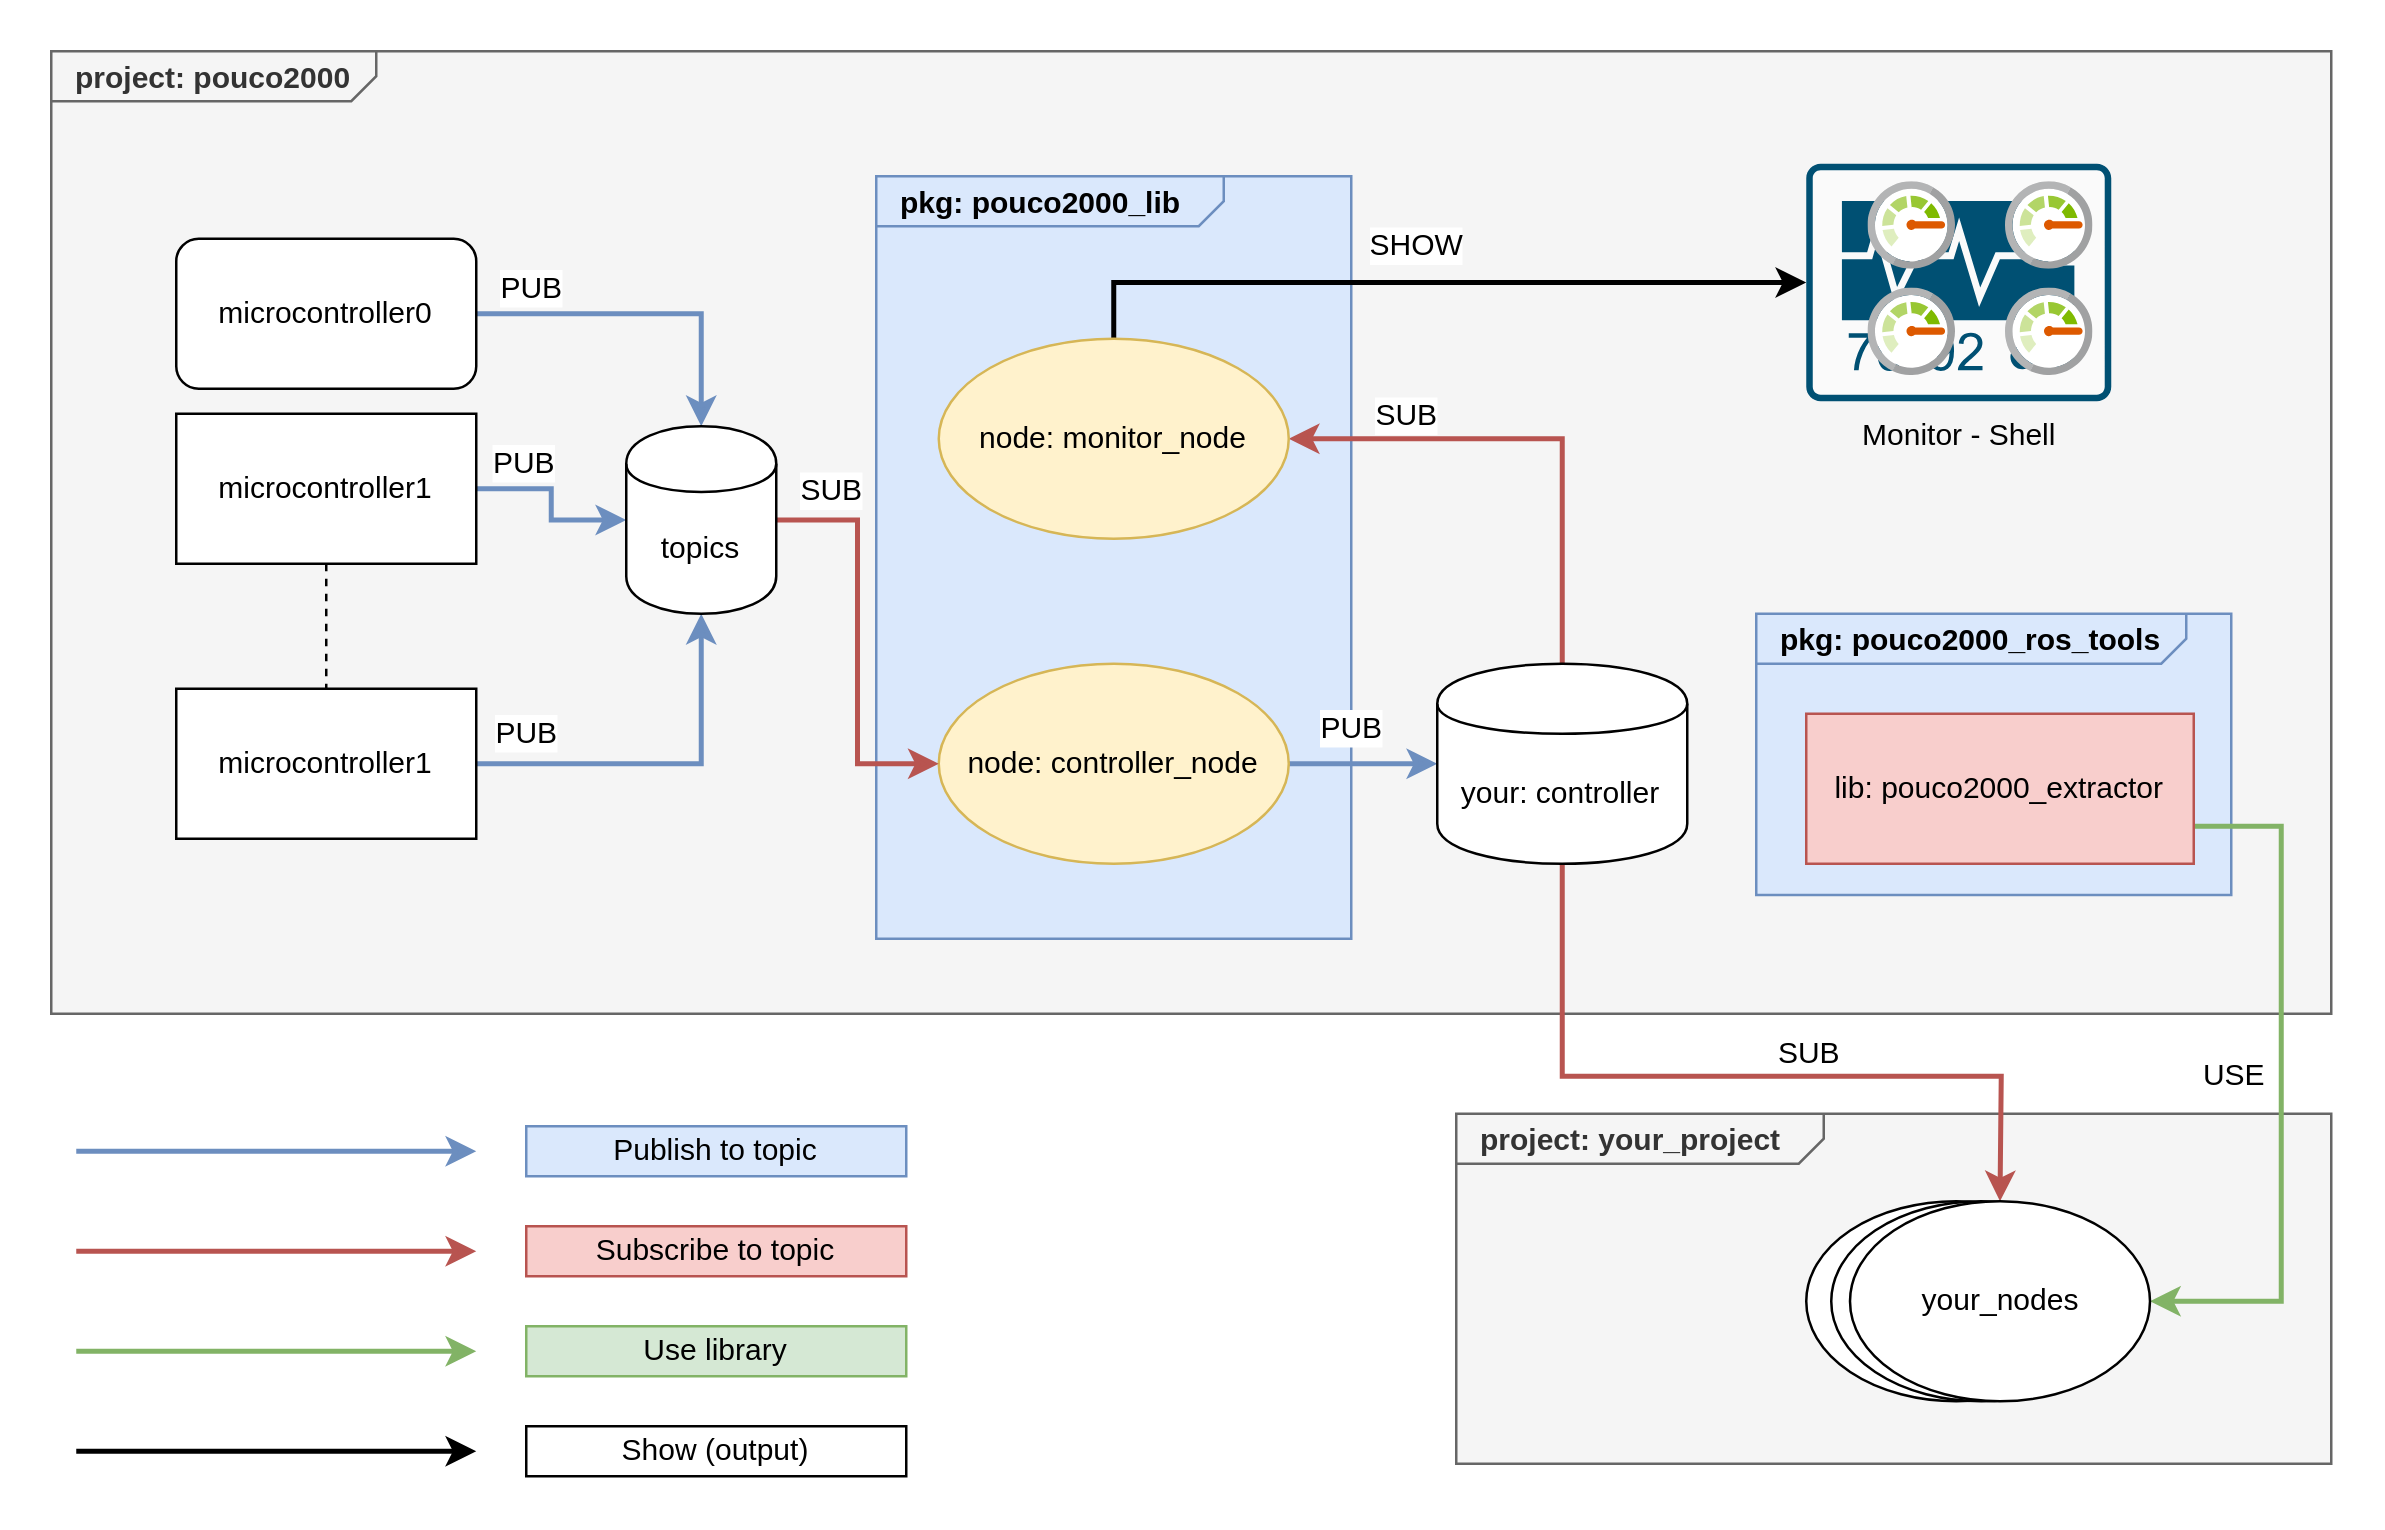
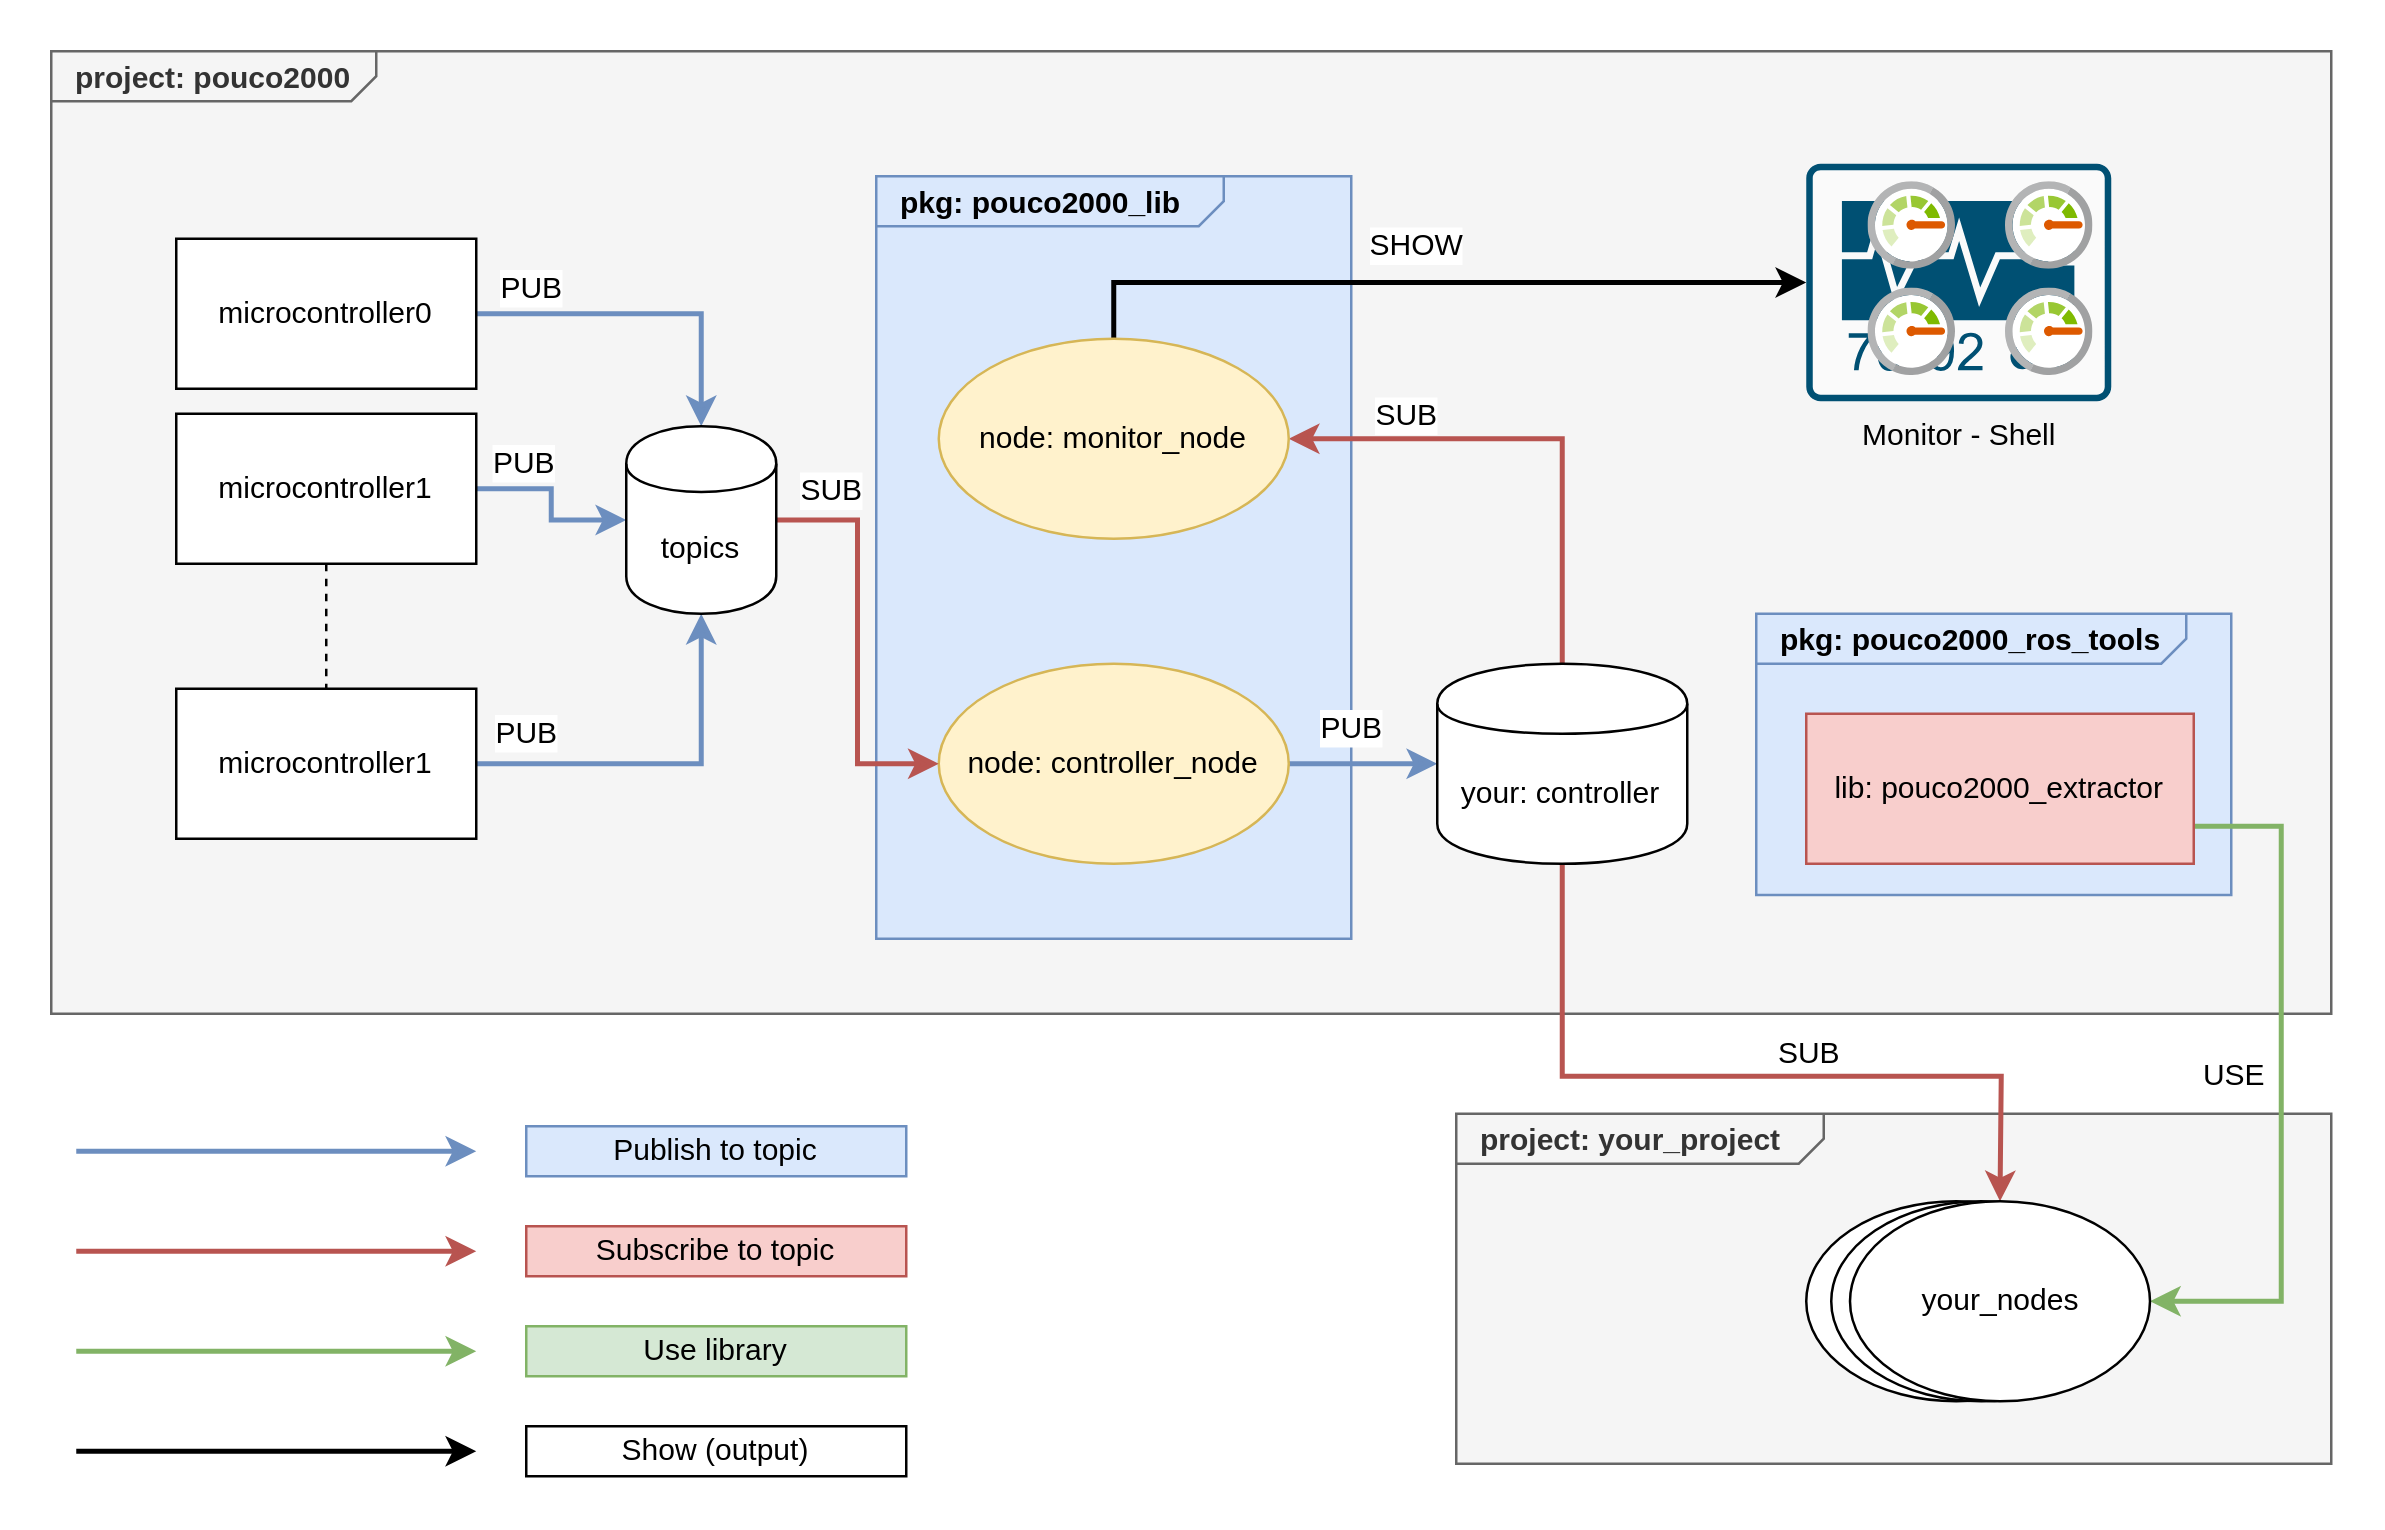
node "microcontroller0": shape rounded rectangle -> rectangle
